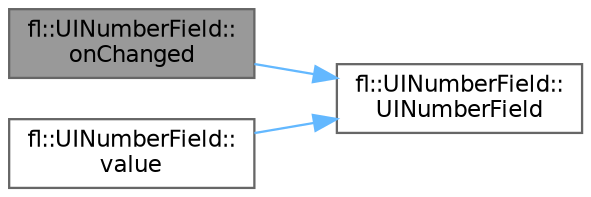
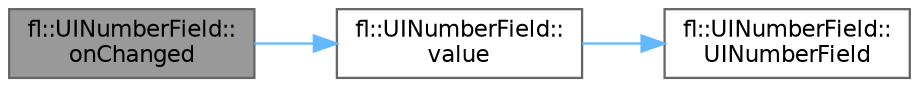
edge "fl::UINumberField:: onChanged" -> "fl::UINumberField:: UINumberField": now "fl::UINumberField:: onChanged" -> "fl::UINumberField:: value"
